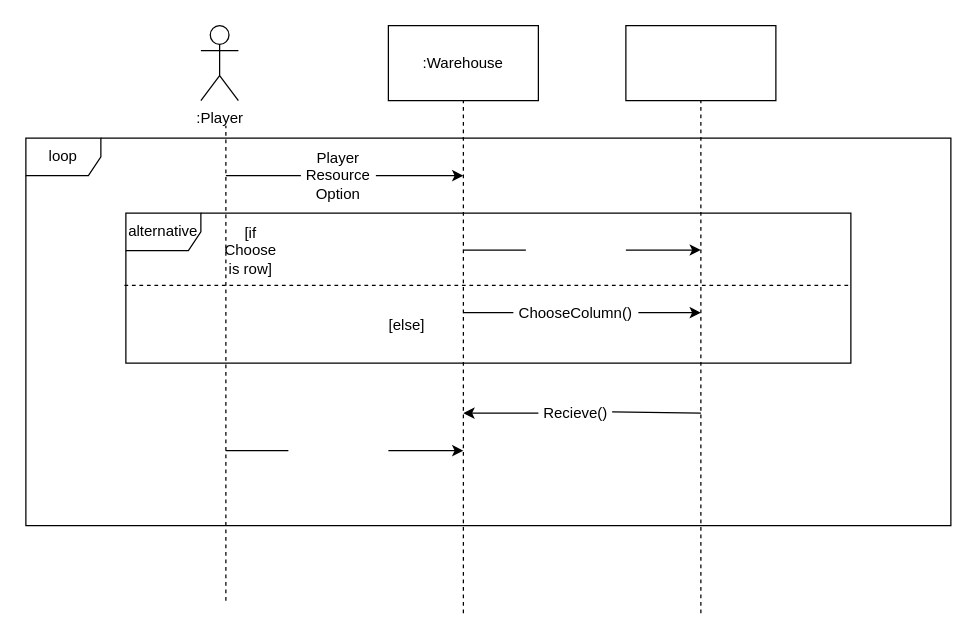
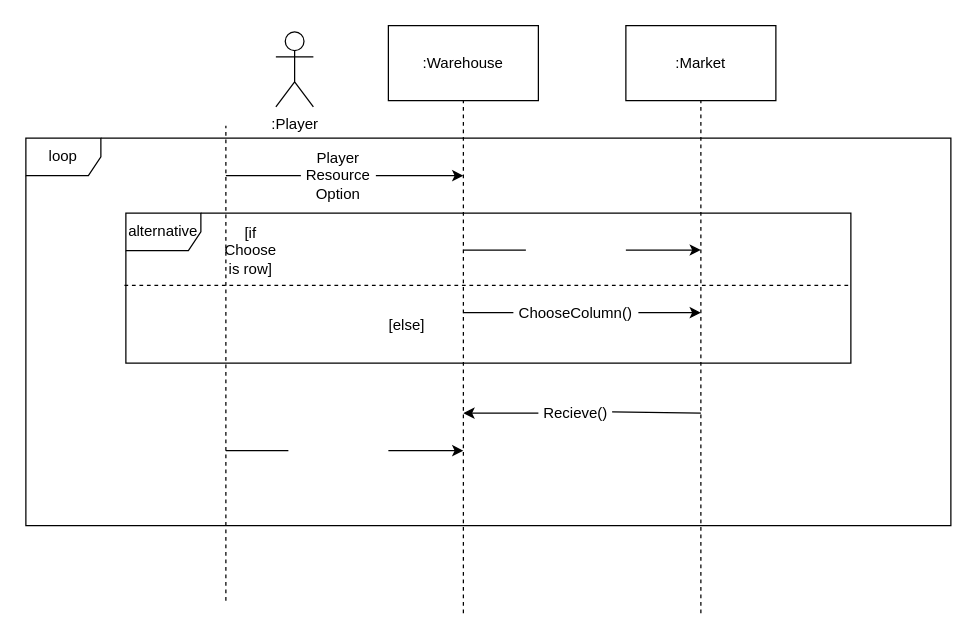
node ":Player": moved (219, 63) -> (294, 69)
node ":Market": added
